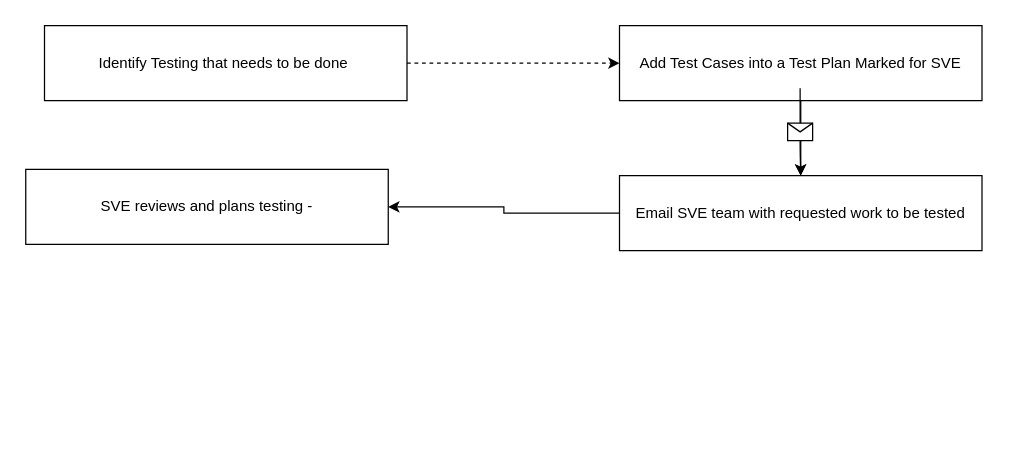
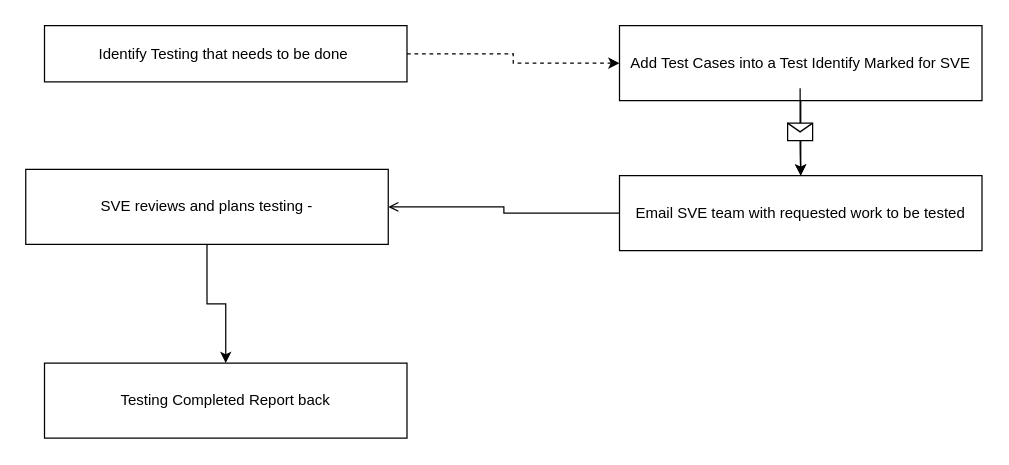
node "Identify Testing that needs to be done": size 363x75 -> 363x56
node "Add Test Cases into a Test Plan Marked for SVE": label "Add Test Cases into a Test Plan Marked for SVE" -> "Add Test Cases into a Test Identify Marked for SVE"
edge "Email SVE team with requested work to be tested" -> "SVE reviews and plans testing -": arrowhead classic -> open
edge "SVE reviews and plans testing -" -> "Testing Completed Report back": added
node "Testing Completed Report back": added
